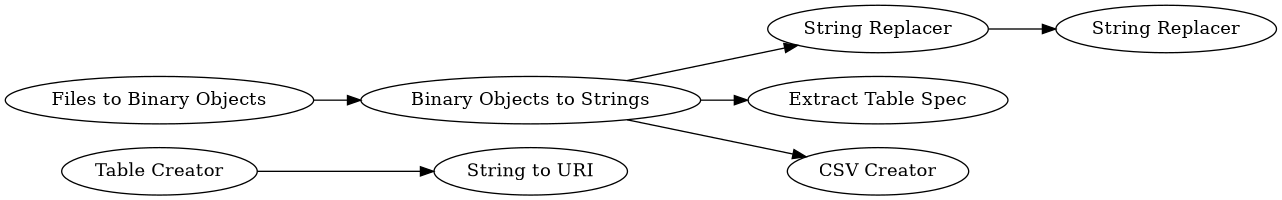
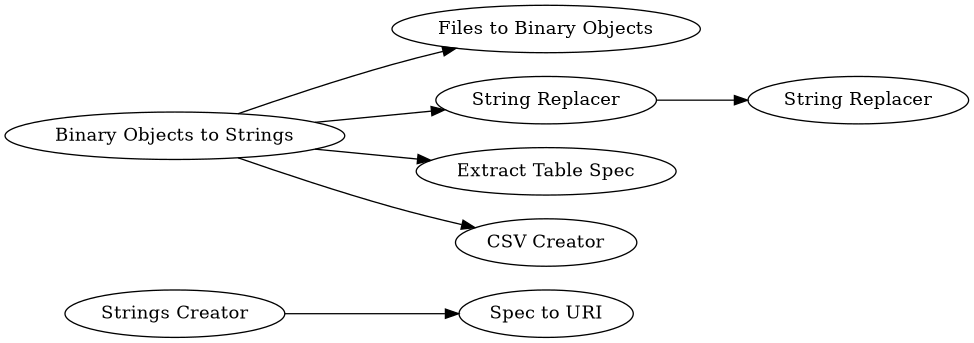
edge "Files to Binary Objects" -> "Binary Objects to Strings": reversed
node "Table Creator": label "Table Creator" -> "Strings Creator"
node "String to URI": label "String to URI" -> "Spec to URI"
